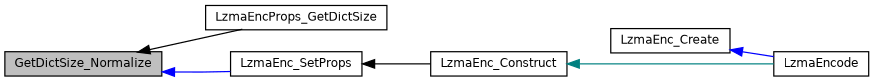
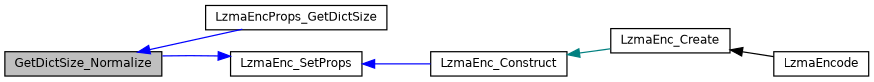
edge "LzmaEncProps_GetDictSize" -> "GetDictSize_Normalize": color black -> blue
edge "LzmaEncode" -> "LzmaEnc_Create": color blue -> black
edge "LzmaEnc_Construct" -> "LzmaEnc_SetProps": color black -> blue
edge "LzmaEncode" -> "LzmaEnc_Construct": now "LzmaEnc_Create" -> "LzmaEnc_Construct"
edge "LzmaEnc_SetProps" -> "GetDictSize_Normalize": reversed
